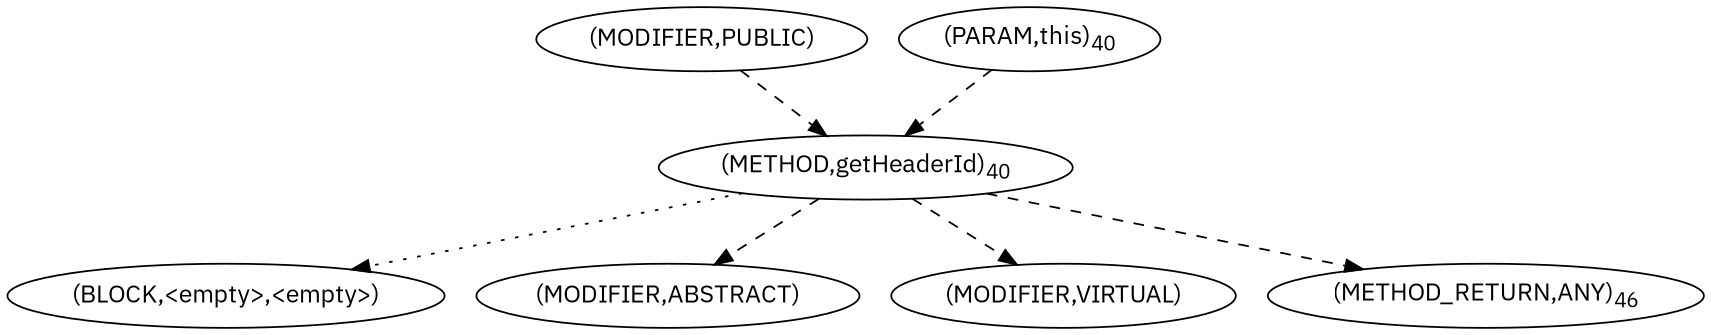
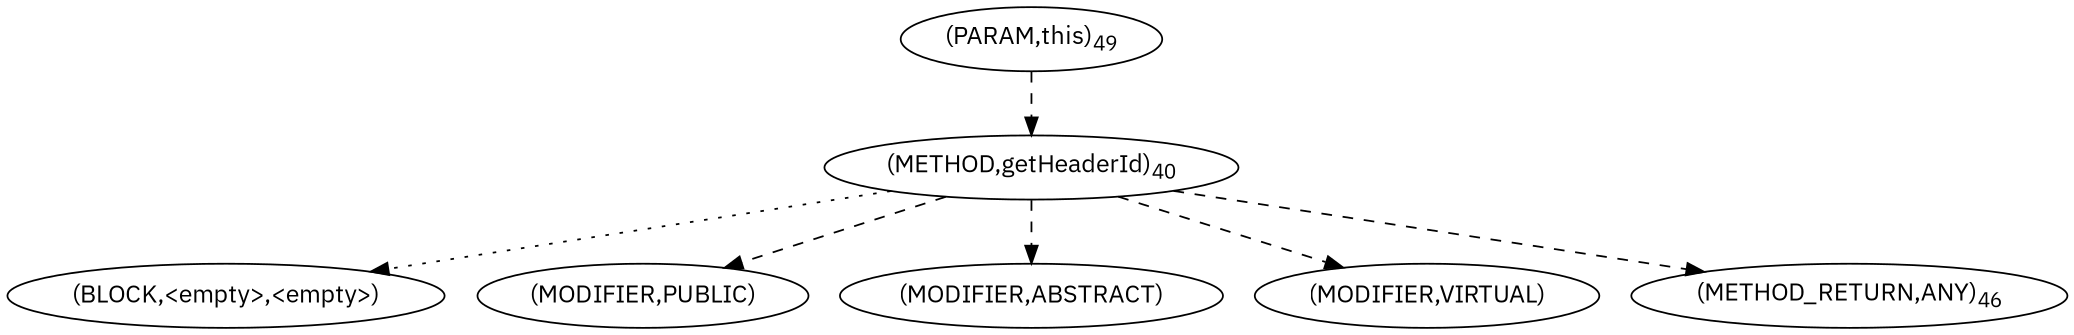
node "(PARAM,this)": text "40" -> "49"
edge "(MODIFIER,PUBLIC)" -> "(METHOD,getHeaderId)": reversed
